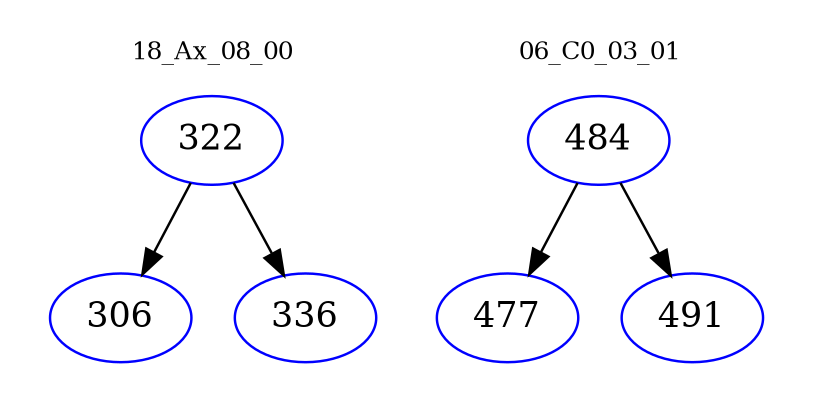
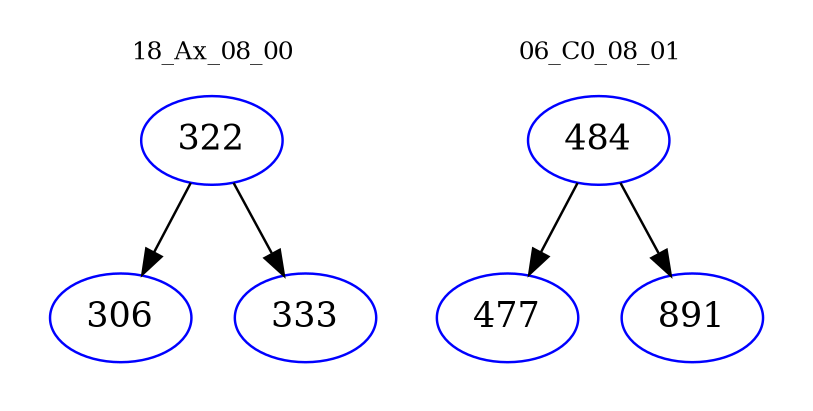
cluster "06_C0_03_01": label "06_C0_03_01" -> "06_C0_08_01"
node "336": label "336" -> "333"
node "491": label "491" -> "891"
